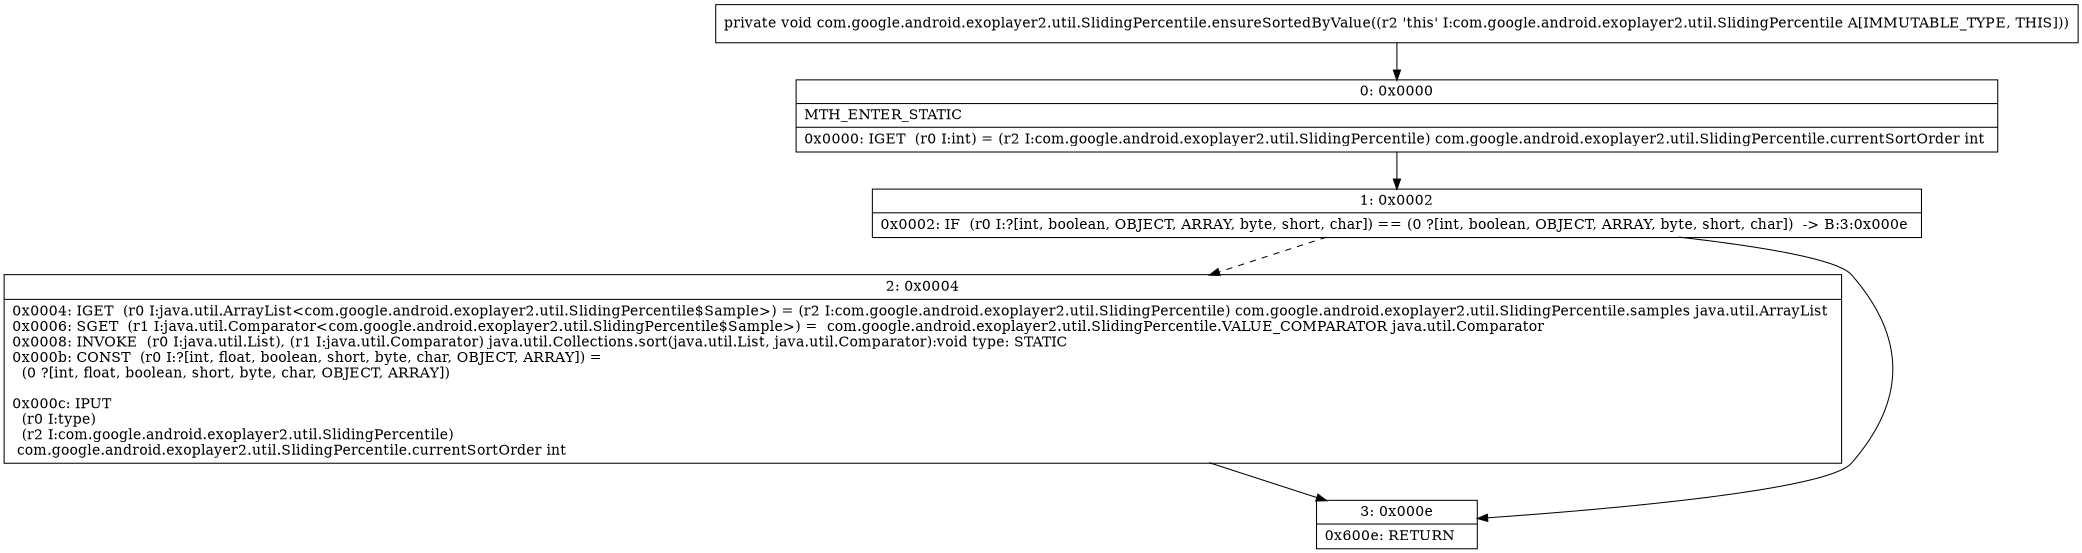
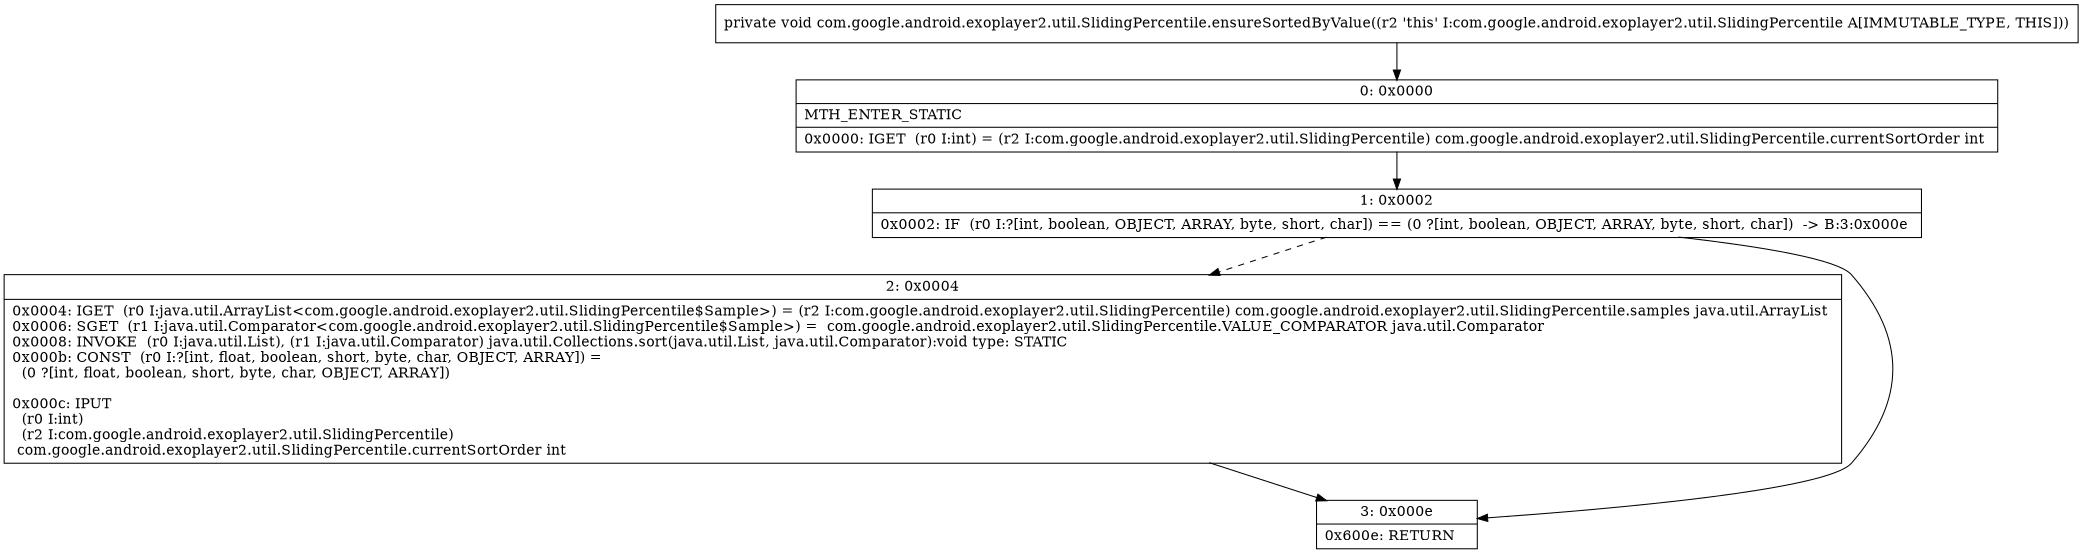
node "2: 0x0004": text "(r0 I:type)" -> "(r0 I:int)"
